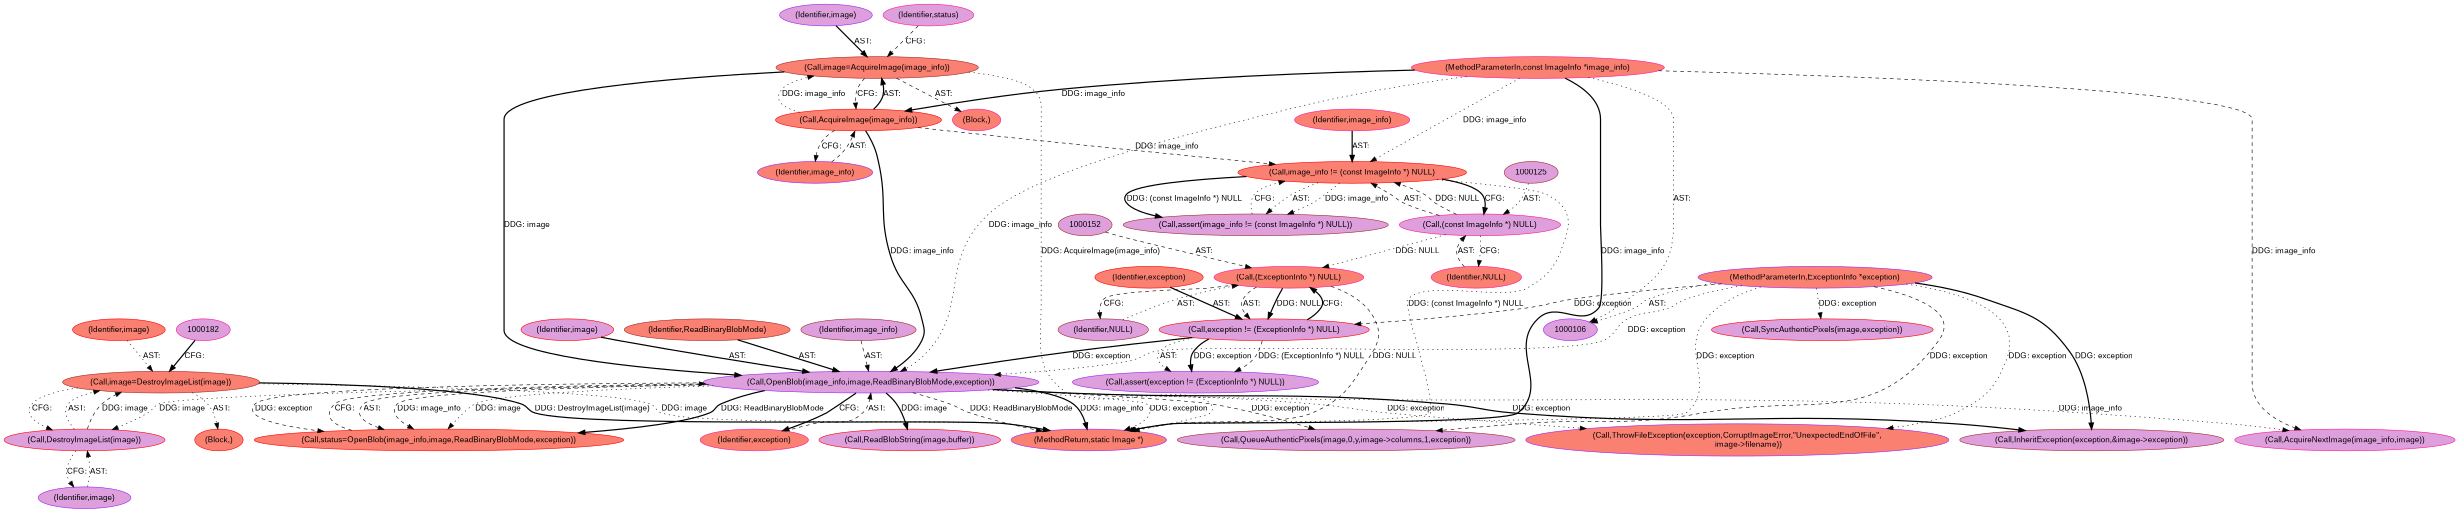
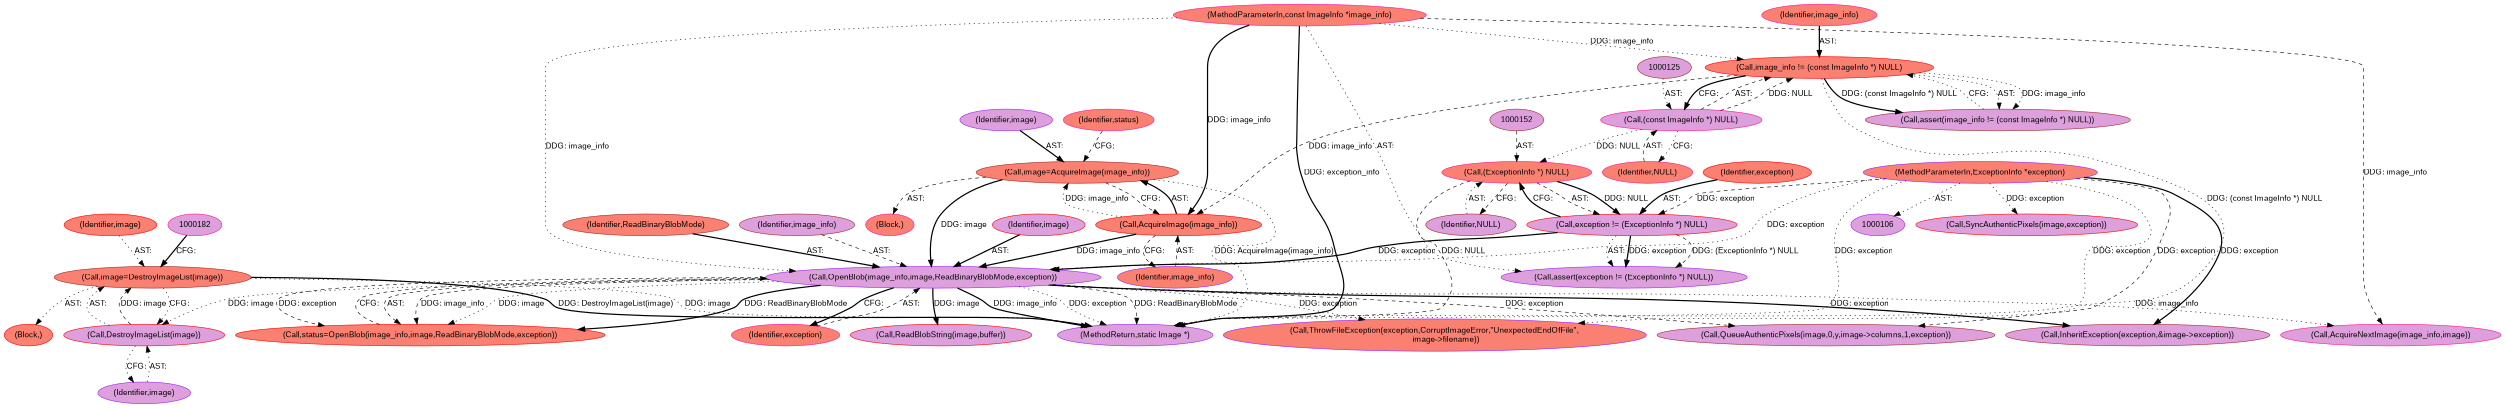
node "(Identifier,status)": fillcolor plum -> salmon
edge "(Call,AcquireImage(image_info))" -> "(Call,image_info != (const ImageInfo *) NULL)": reversed
edge "(MethodParameterIn,const ImageInfo *image_info)" -> "1000106": now "(MethodParameterIn,const ImageInfo *image_info)" -> "(Call,assert(exception != (ExceptionInfo *) NULL))"
edge "(MethodParameterIn,const ImageInfo *image_info)" -> "(MethodReturn,static Image *)": label "DDG: image_info" -> "DDG: exception_info"
node "(MethodReturn,static Image *)": fillcolor salmon -> plum
